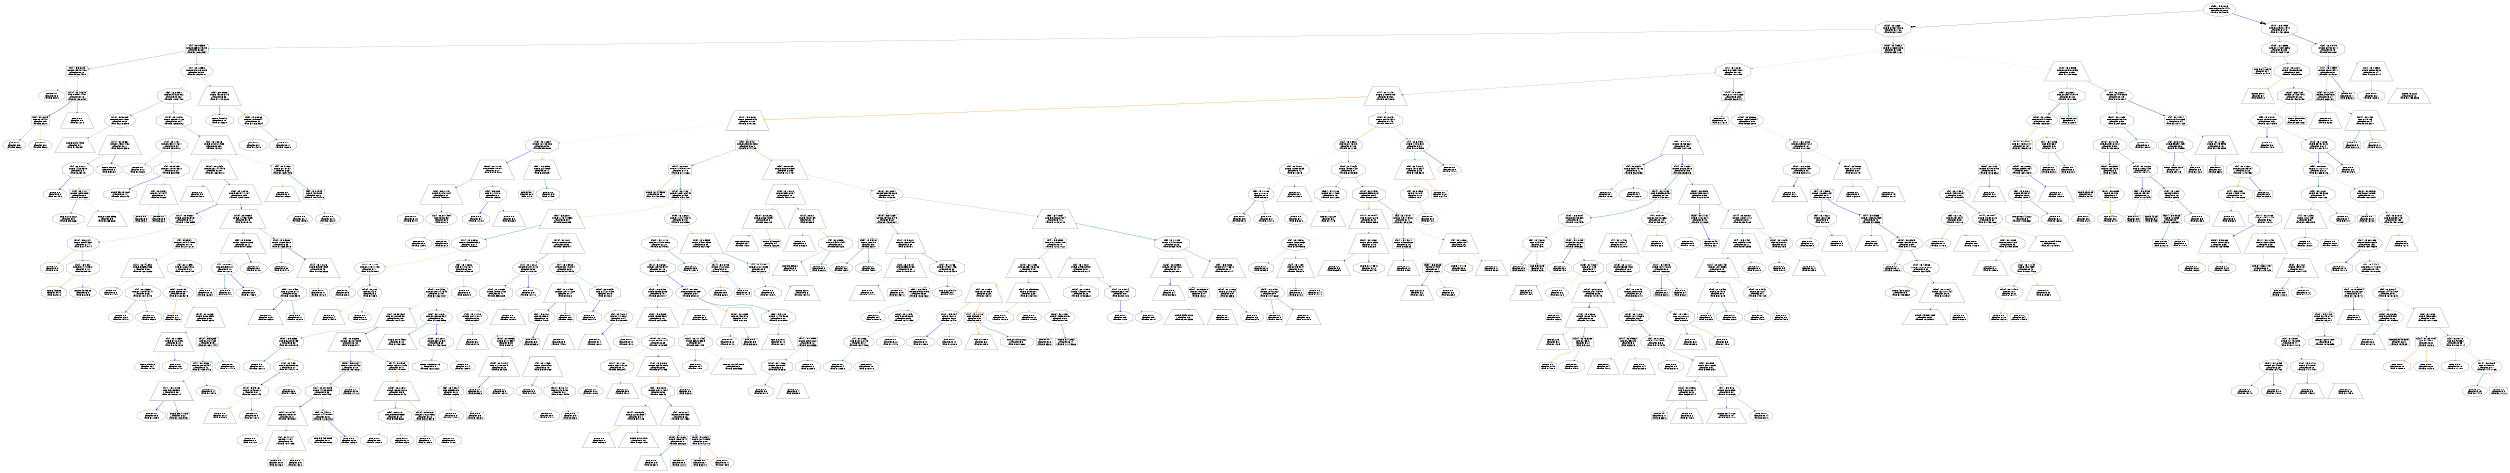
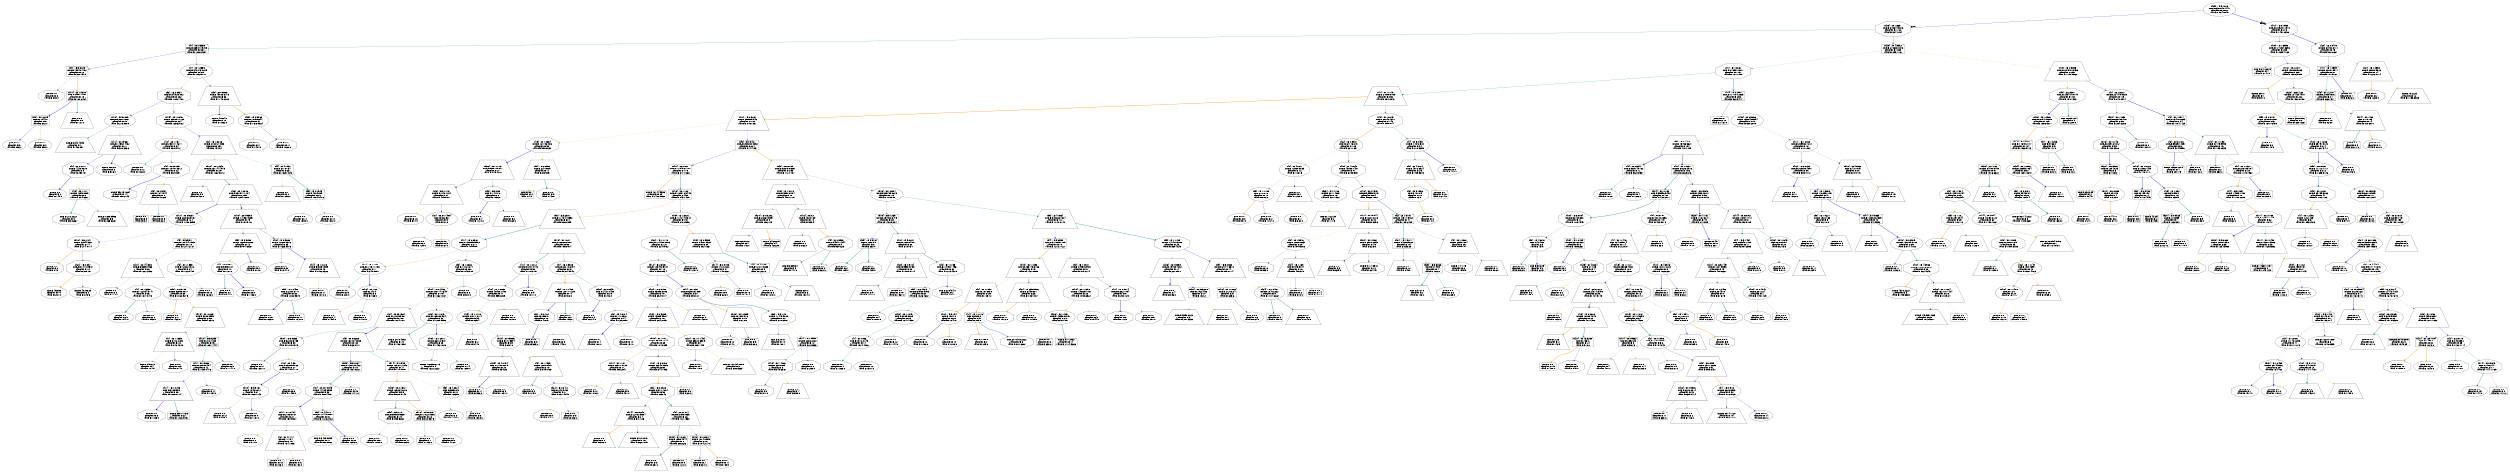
edge "X[3] <= 1.1186 mse = 108.16 samples = 10 value = 986.2" -> "mse = 0.0 samples = 8 value = 981.0": color blue -> darkorange
node "mse = 0.0 samples = 3 value = 1944.0": added
